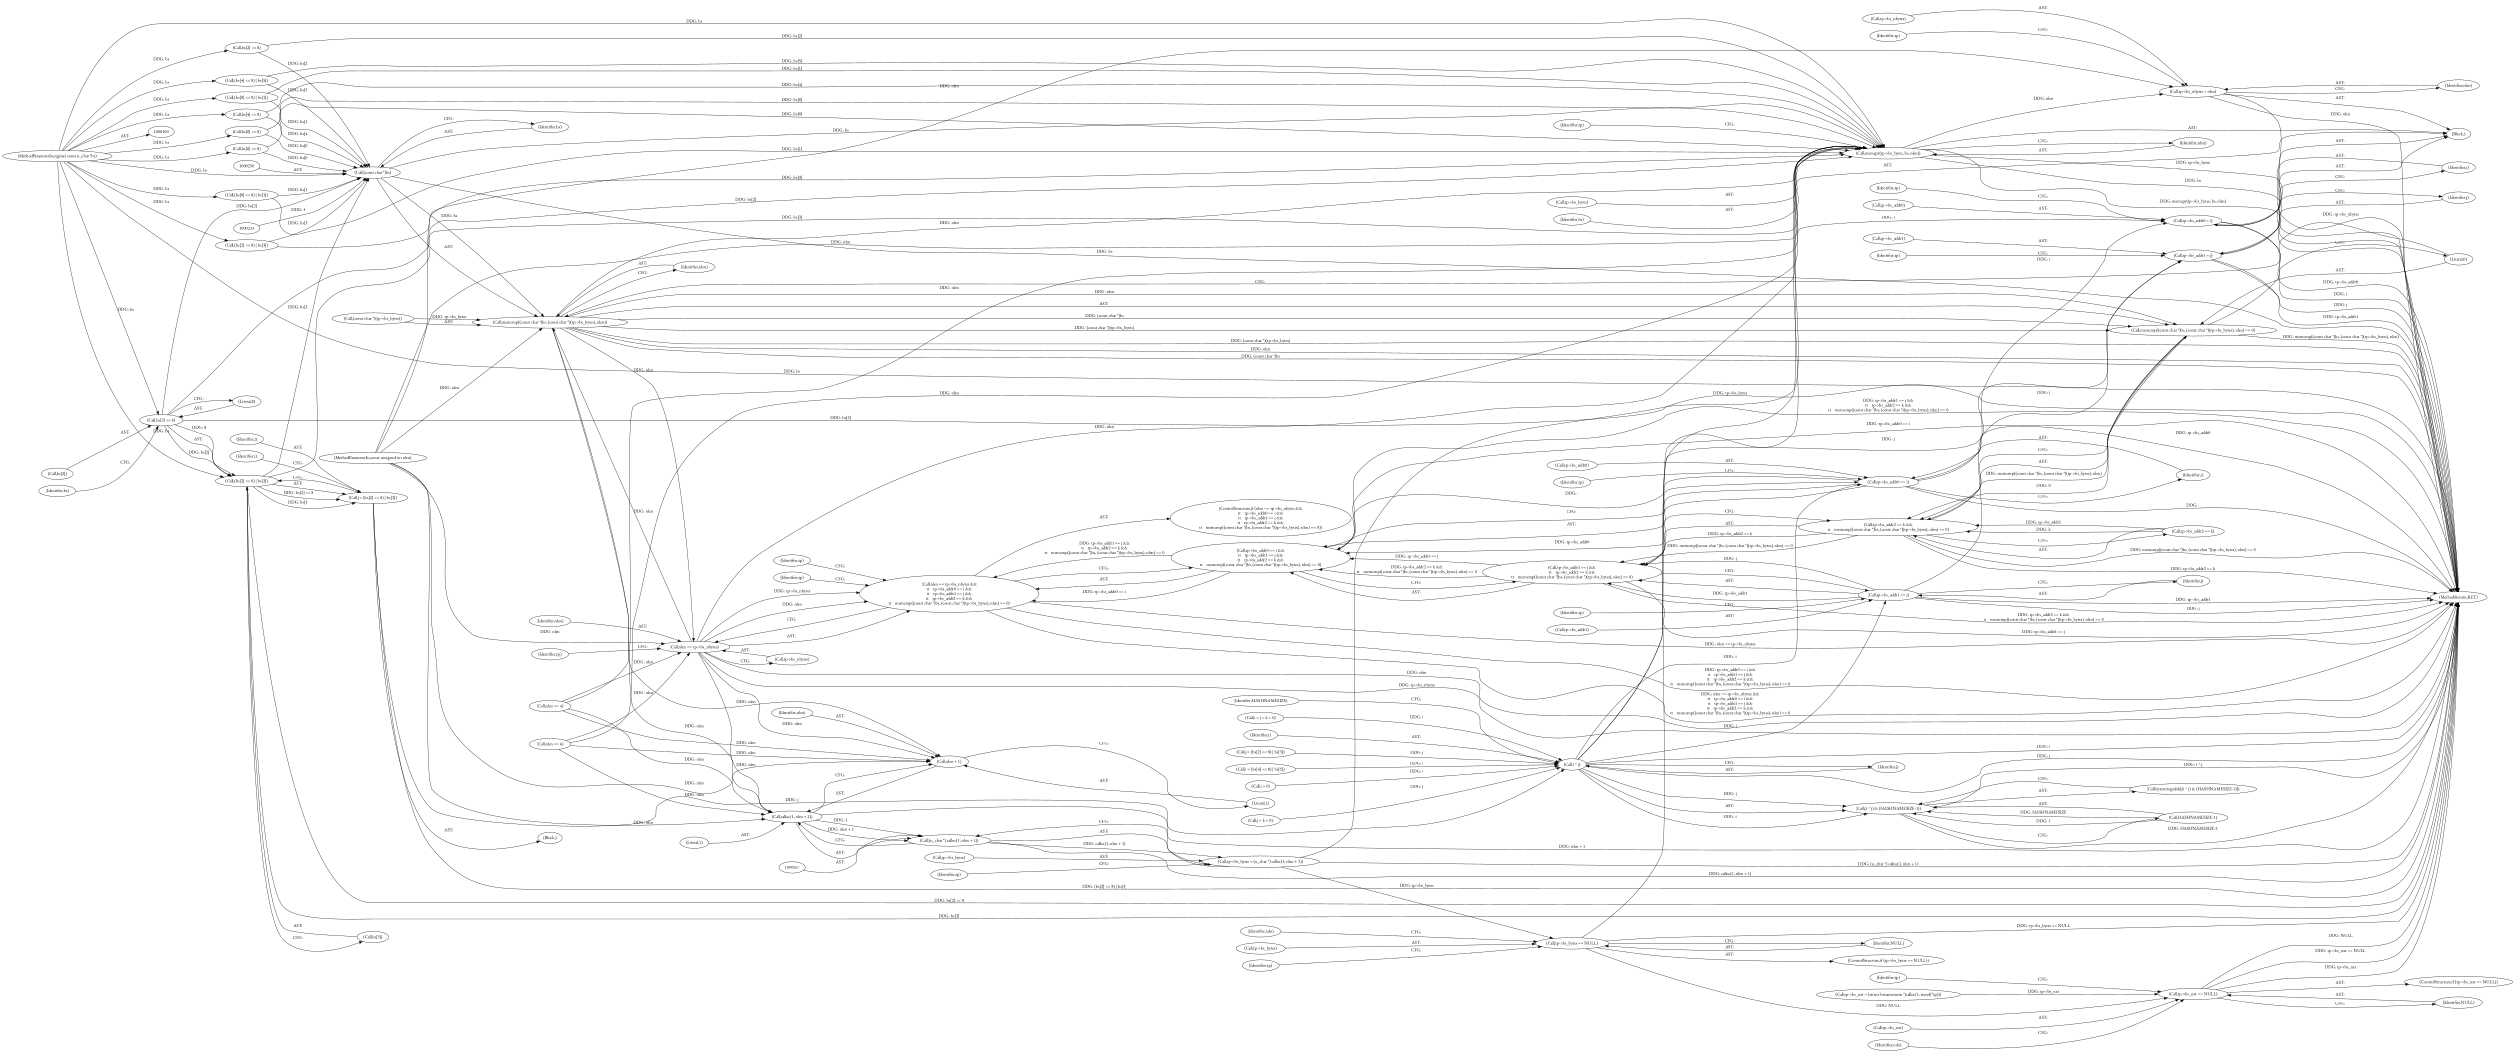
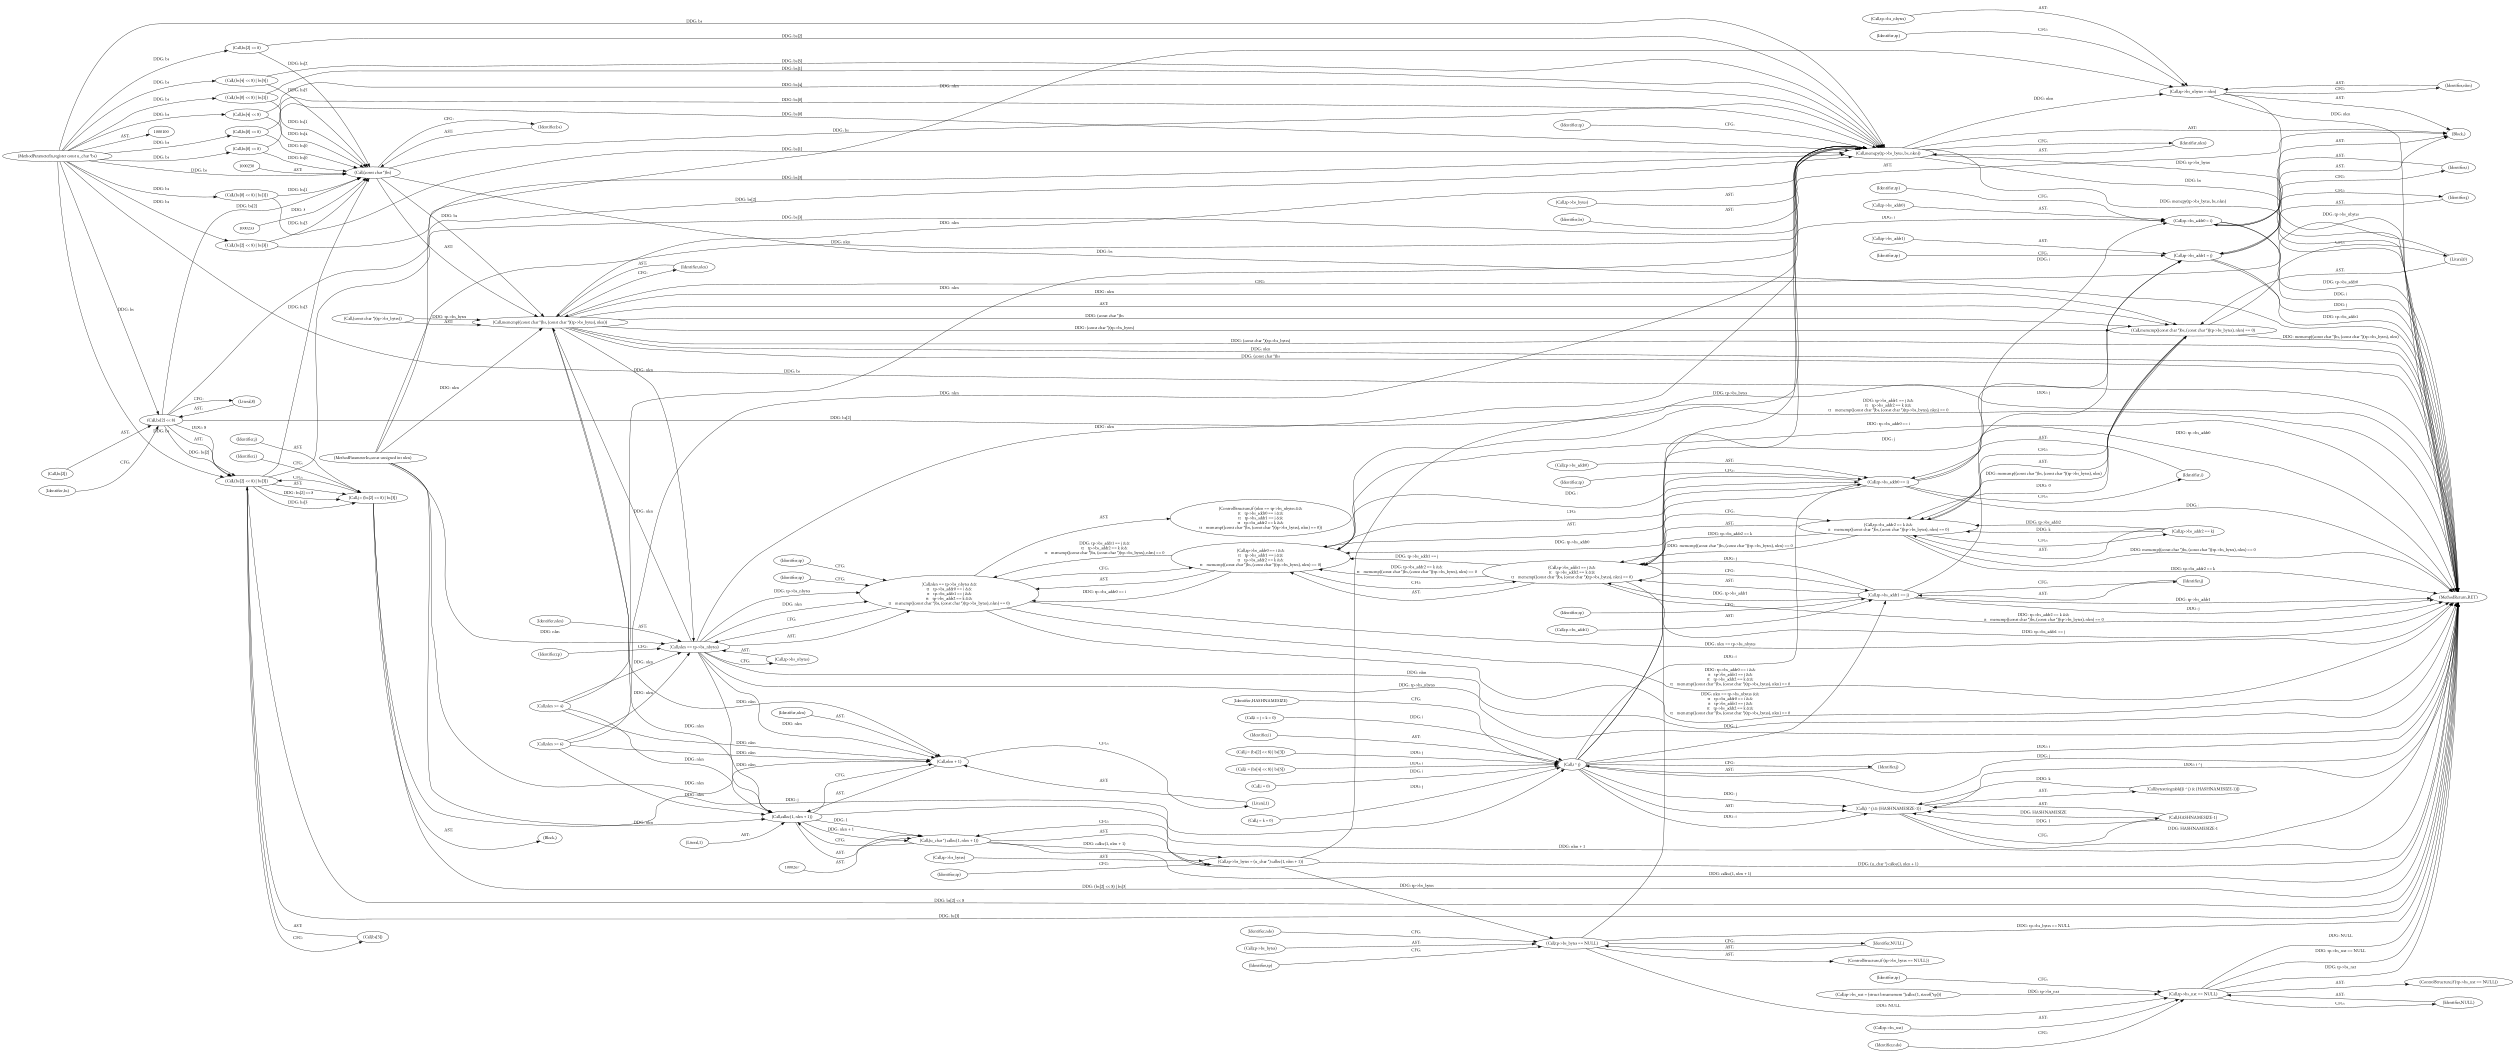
edge "(Call,bytestringtable[(i ^ j) & (HASHNAMESIZE-1)])" -> "(Call,(i ^ j) & (HASHNAMESIZE-1))": label "CFG: " -> "DDG: k"
